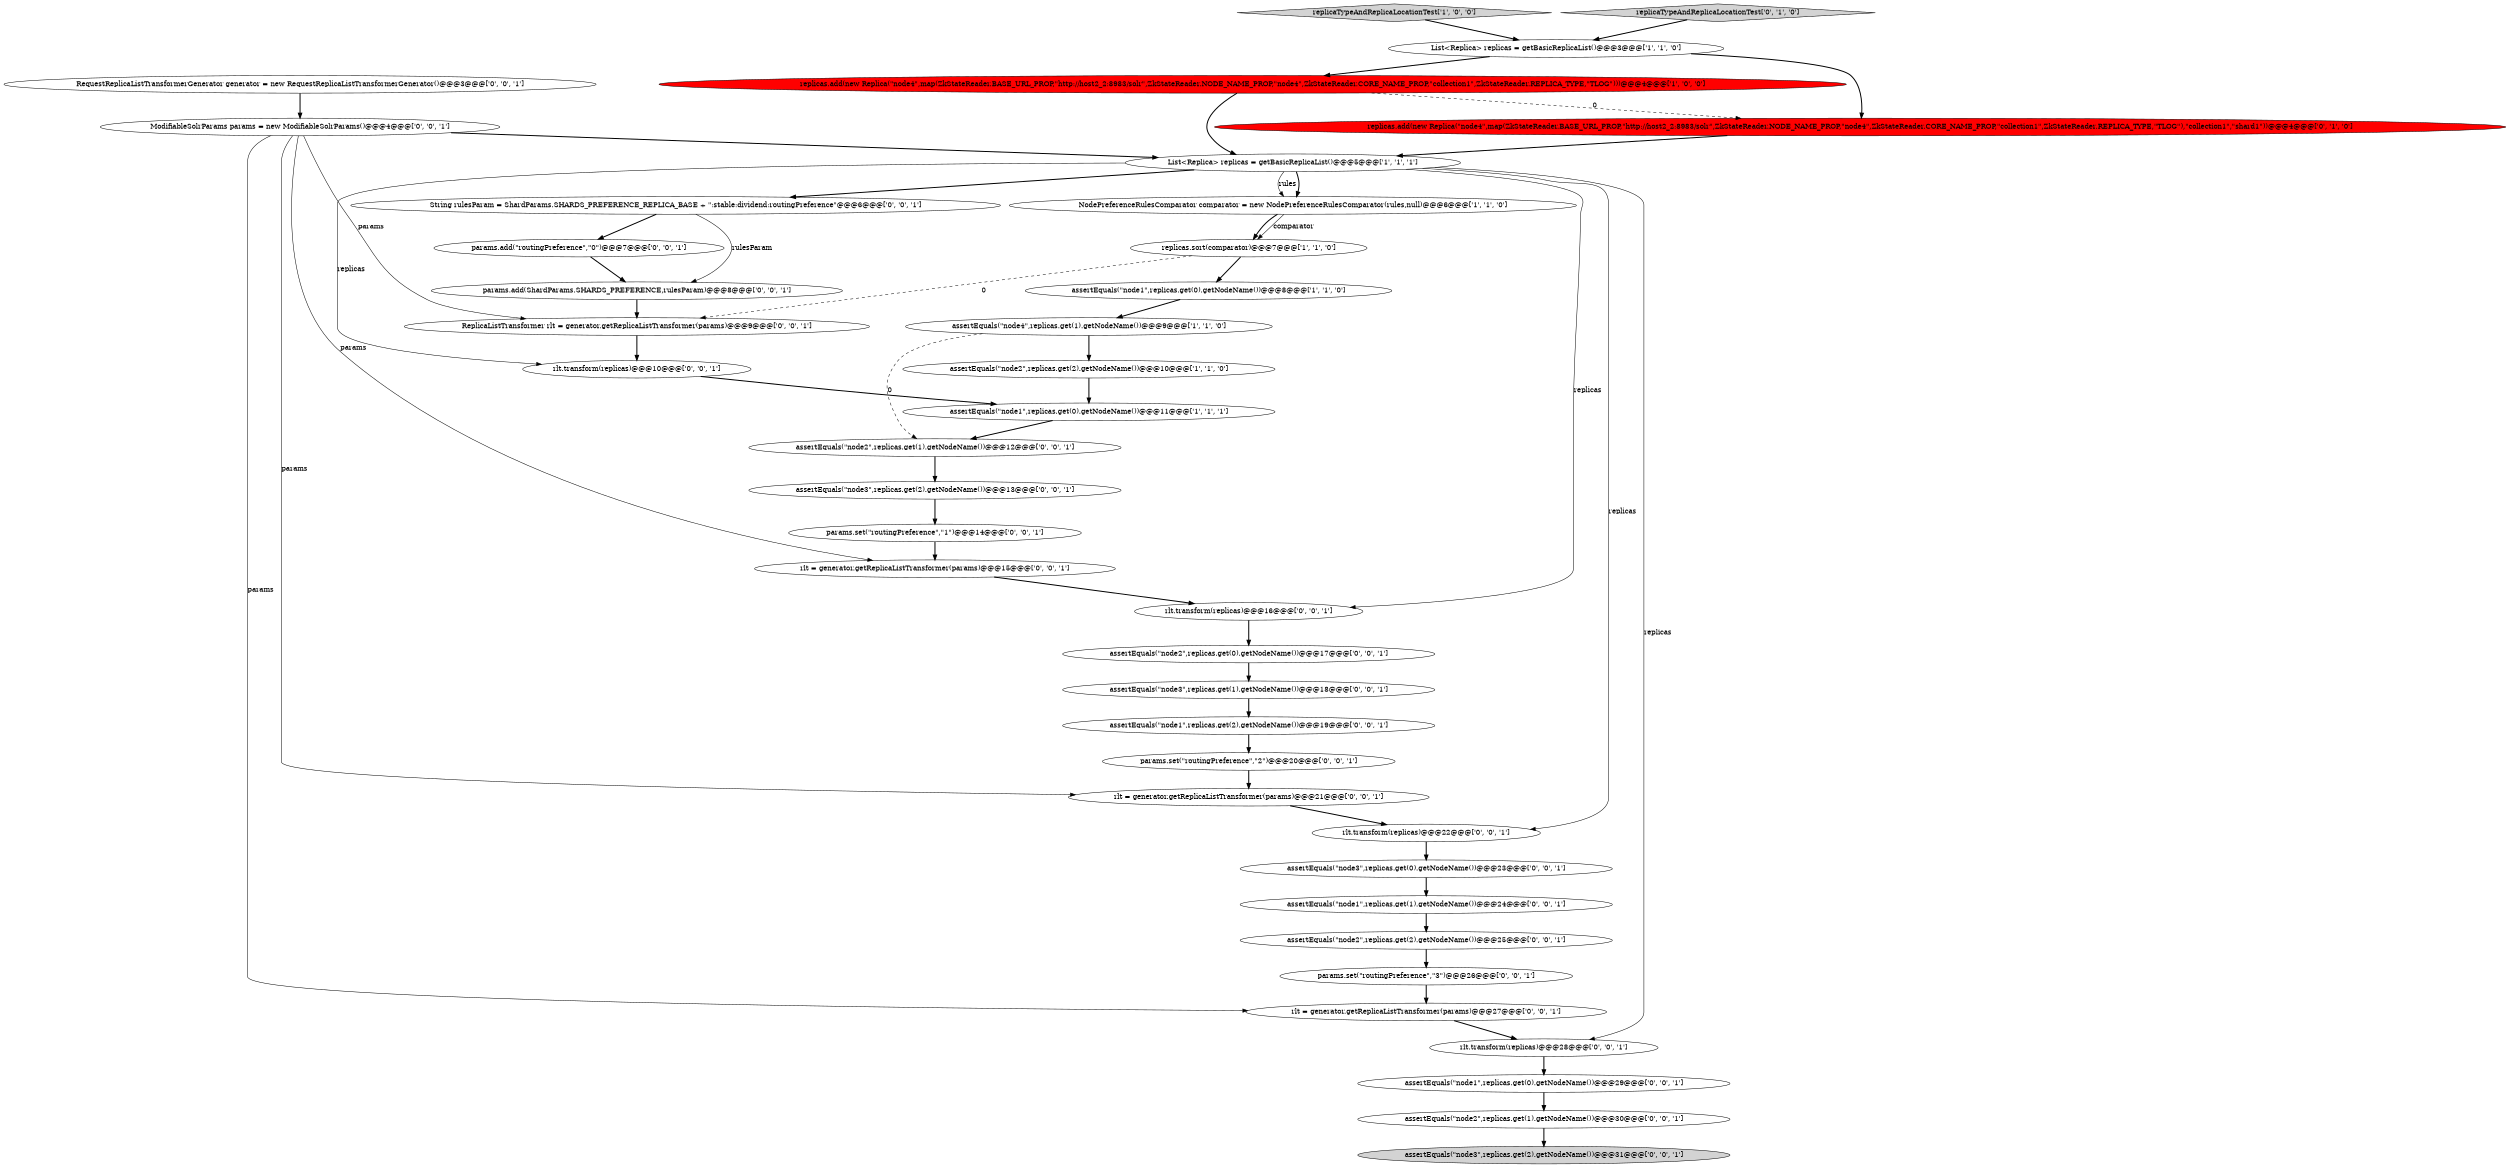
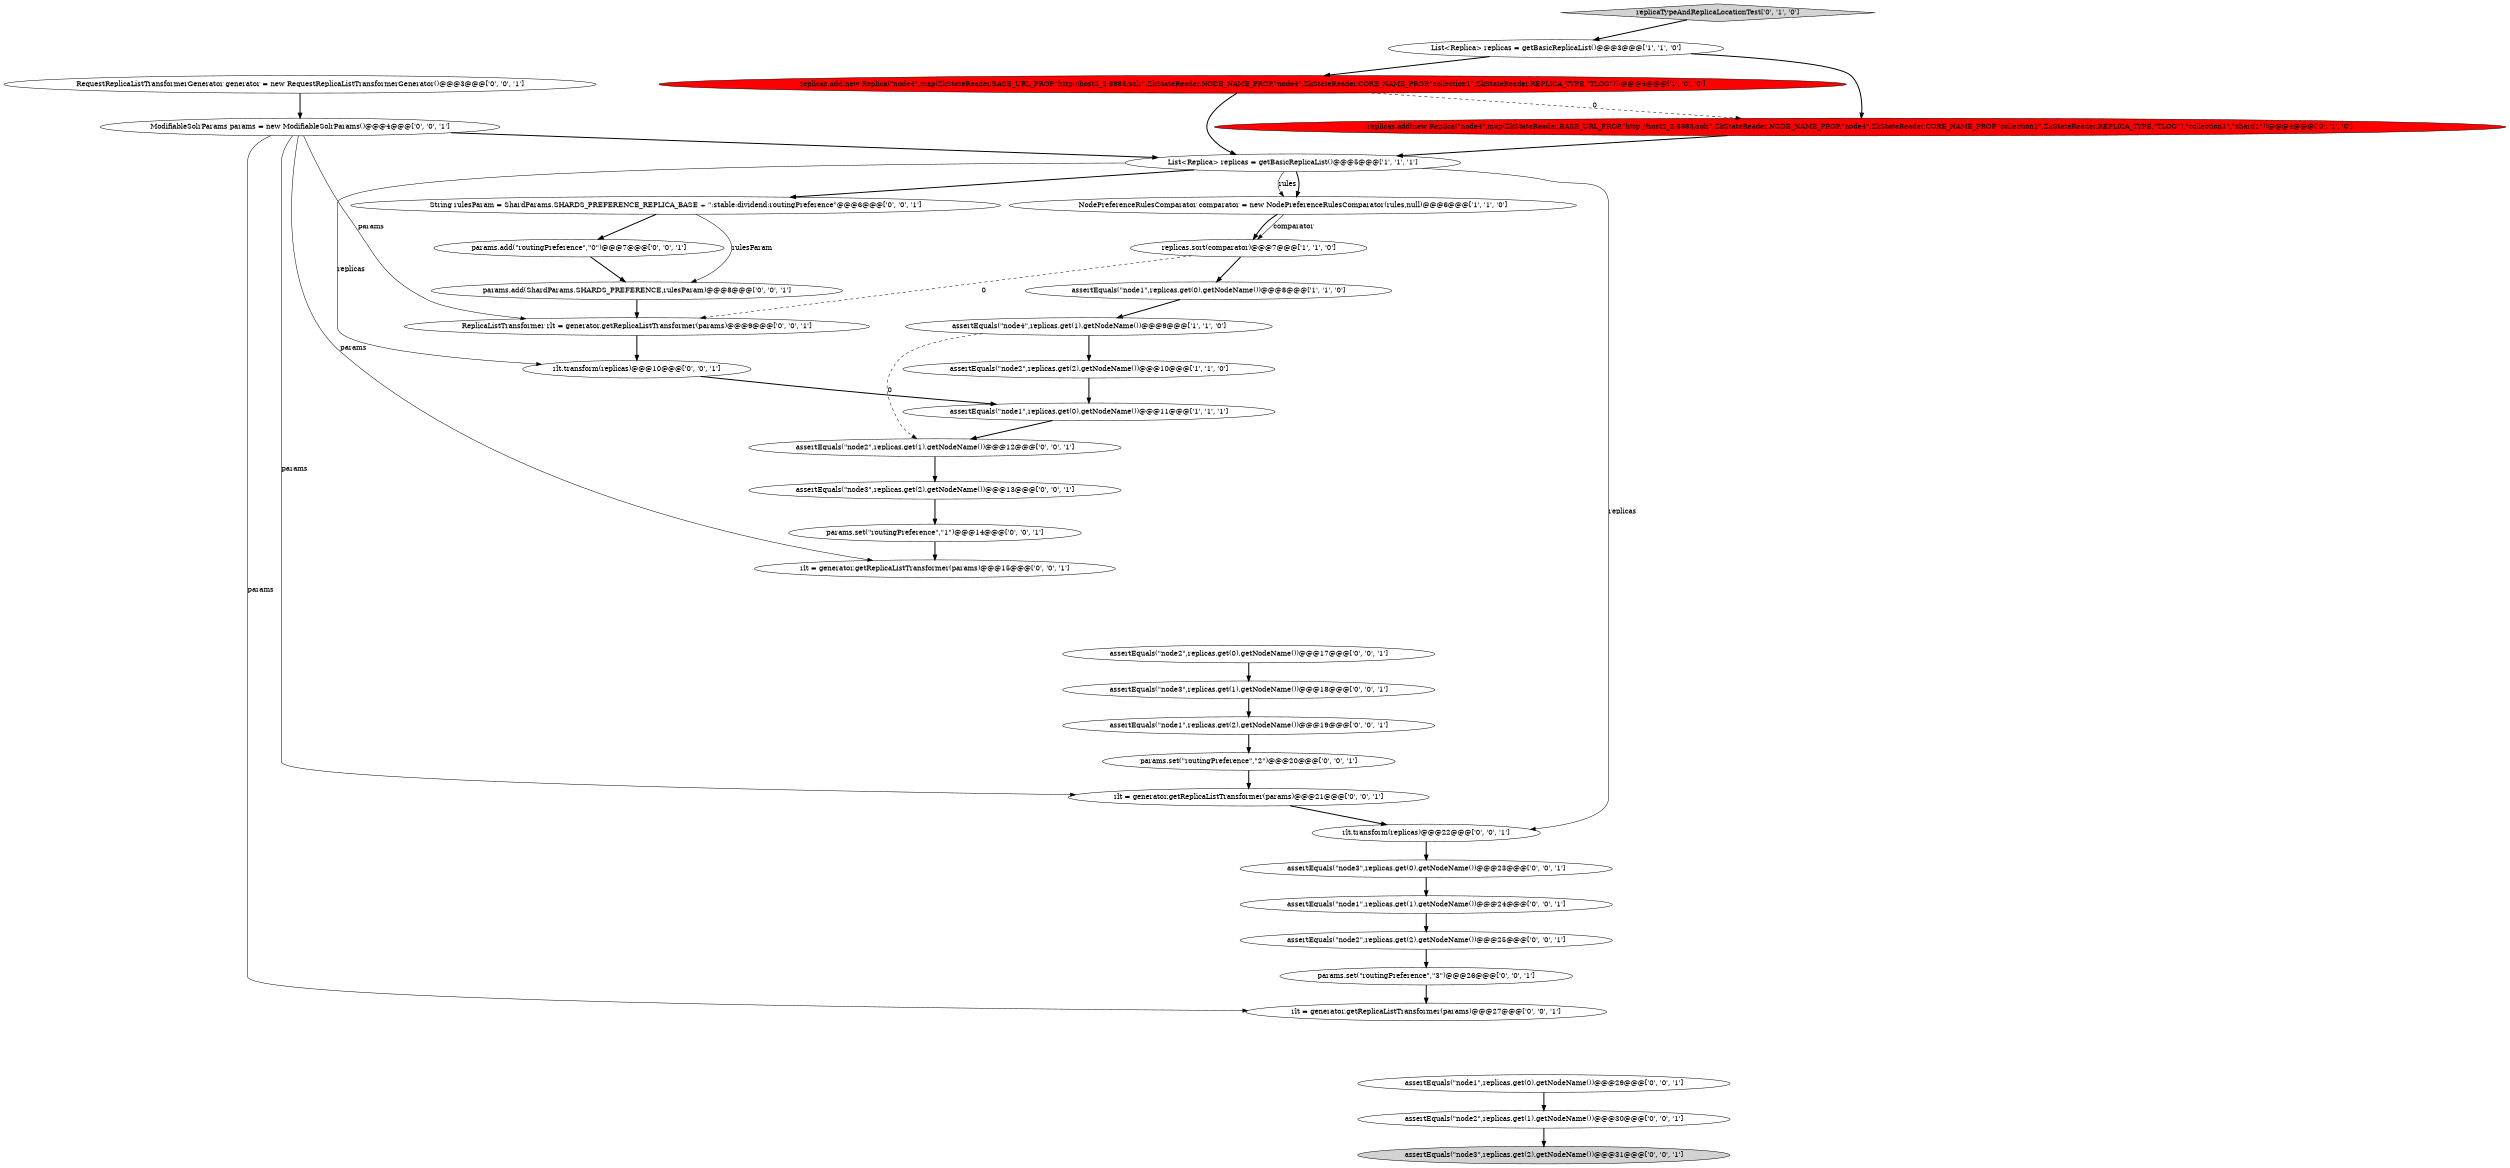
node "replicaTypeAndReplicaLocationTest['1', '0', '0']": removed
node "rlt.transform(replicas)@@@16@@@['0', '0', '1']": removed
node "rlt.transform(replicas)@@@28@@@['0', '0', '1']": removed
